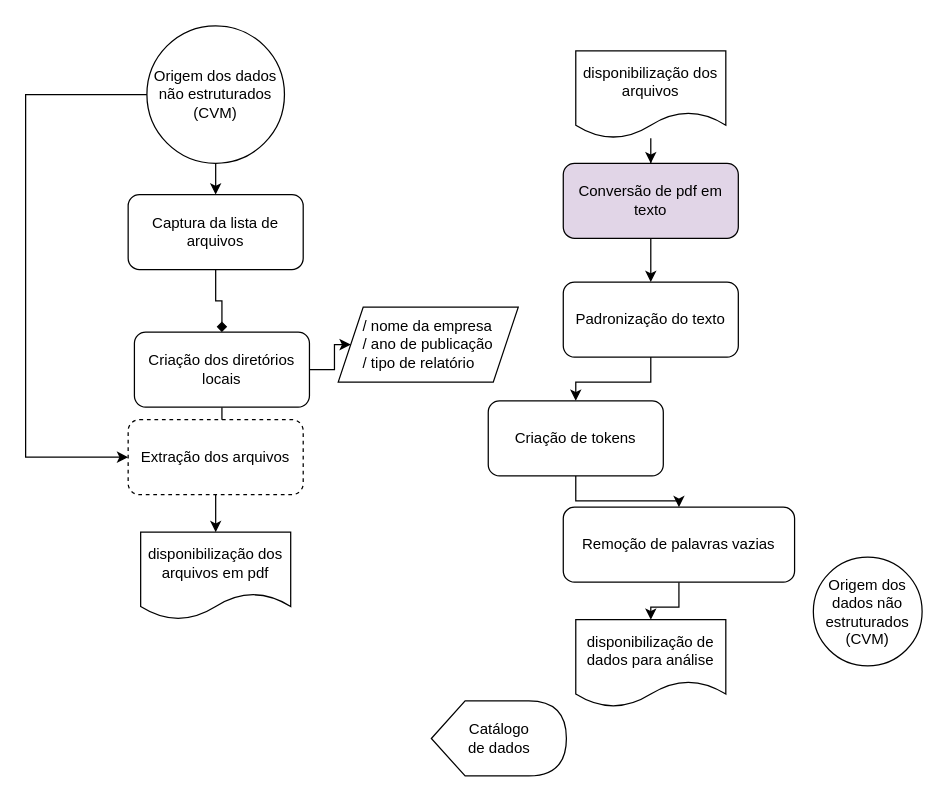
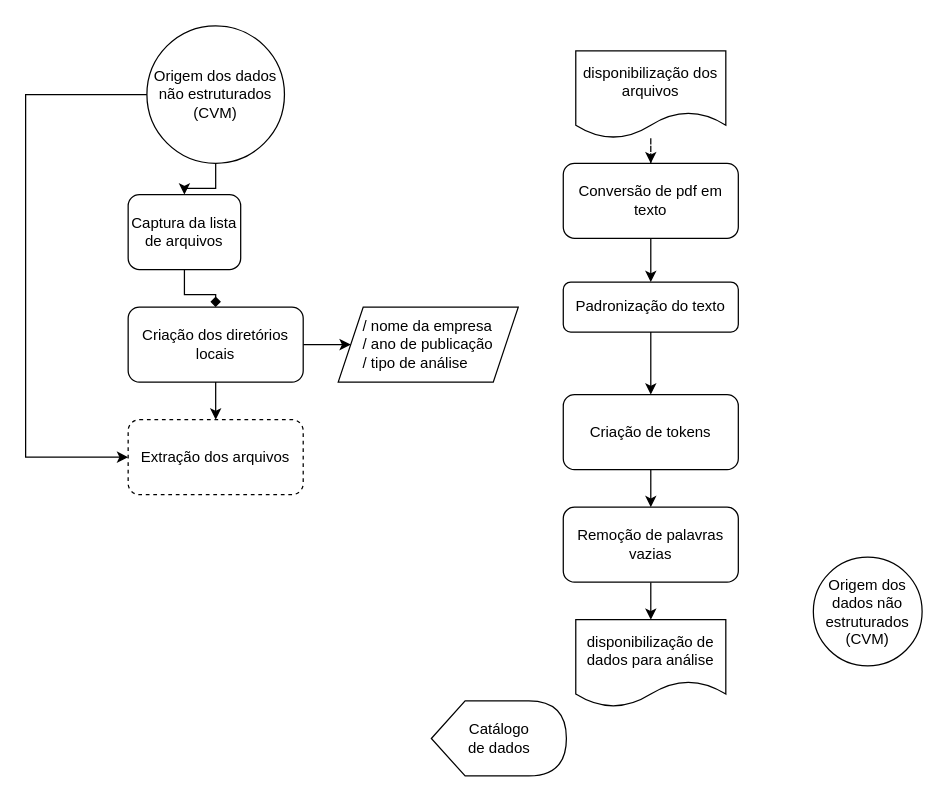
edge "disponibilização dos arquivos" -> "Conversão de pdf em texto": style solid -> dashed
node "Conversão de pdf em texto": fillcolor #e1d5e7 -> #ffffff
node "Captura da lista de arquivos": size 175x75 -> 113x75
node "Padronização do texto": size 175x75 -> 175x50
node "/ nome da empresa / ano de publicação / tipo de relatório": label "/ nome da empresa / ano de publicação / tipo de relatório" -> "/ nome da empresa / ano de publicação / tipo de análise"
node "Criação dos diretórios locais": moved (222, 369) -> (216, 344)
node "Criação de tokens": moved (576, 438) -> (651, 432)
edge "Extração dos arquivos" -> "disponibilização dos arquivos em pdf": removed
node "Remoção de palavras vazias": size 231x75 -> 175x75
node "disponibilização dos arquivos em pdf": removed
